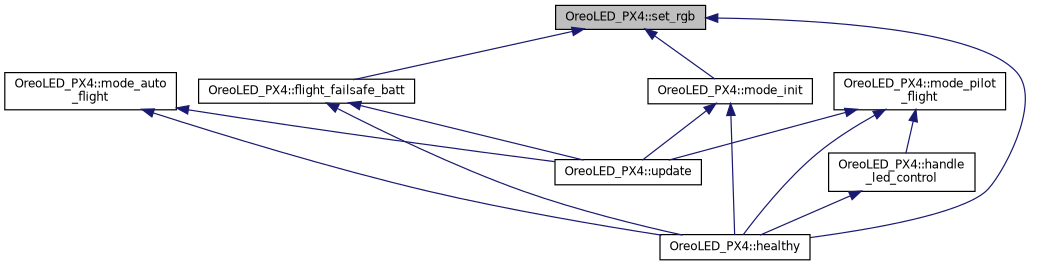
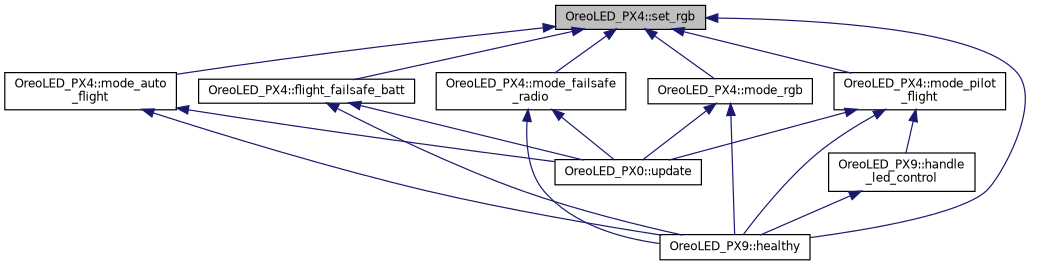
edge "OreoLED_PX4::mode_auto _flight" -> "OreoLED_PX4::set_rgb": added
edge "OreoLED_PX4::mode_pilot _flight" -> "OreoLED_PX4::set_rgb": added
node "OreoLED_PX4::mode_failsafe _radio": added
node "OreoLED_PX4::mode_init": label "OreoLED_PX4::mode_init" -> "OreoLED_PX4::mode_rgb"
node "OreoLED_PX4::update": label "OreoLED_PX4::update" -> "OreoLED_PX0::update"
node "OreoLED_PX4::handle _led_control": label "OreoLED_PX4::handle _led_control" -> "OreoLED_PX9::handle _led_control"
node "OreoLED_PX4::healthy": label "OreoLED_PX4::healthy" -> "OreoLED_PX9::healthy"
